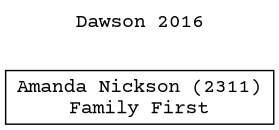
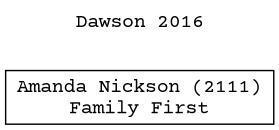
node "Amanda Nickson (2311) Family First": label "Amanda Nickson (2311) Family First" -> "Amanda Nickson (2111) Family First"
